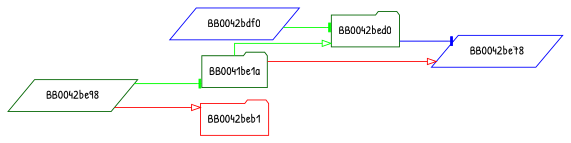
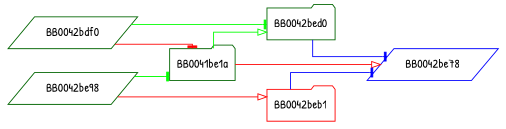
node "BB0042bdf0": color blue -> darkgreen
edge "BB0042bdf0" -> "BB0041be1a": added
edge "BB0042beb1" -> "BB0042be78": added
